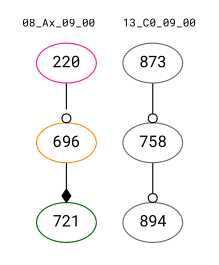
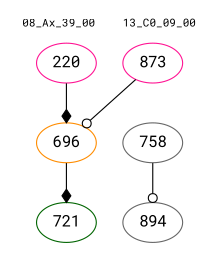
cluster "08_Ax_09_00": label "08_Ax_09_00" -> "08_Ax_39_00"
node "873": color gray40 -> deeppink
edge "220" -> "696": arrowhead odot -> diamond
edge "873" -> "758": now "873" -> "696"
